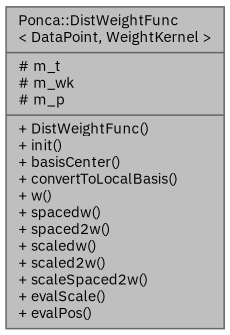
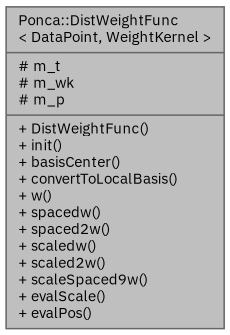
node "Ponca::DistWeightFunc": text "+ scaleSpaced2w()" -> "+ scaleSpaced9w()"
